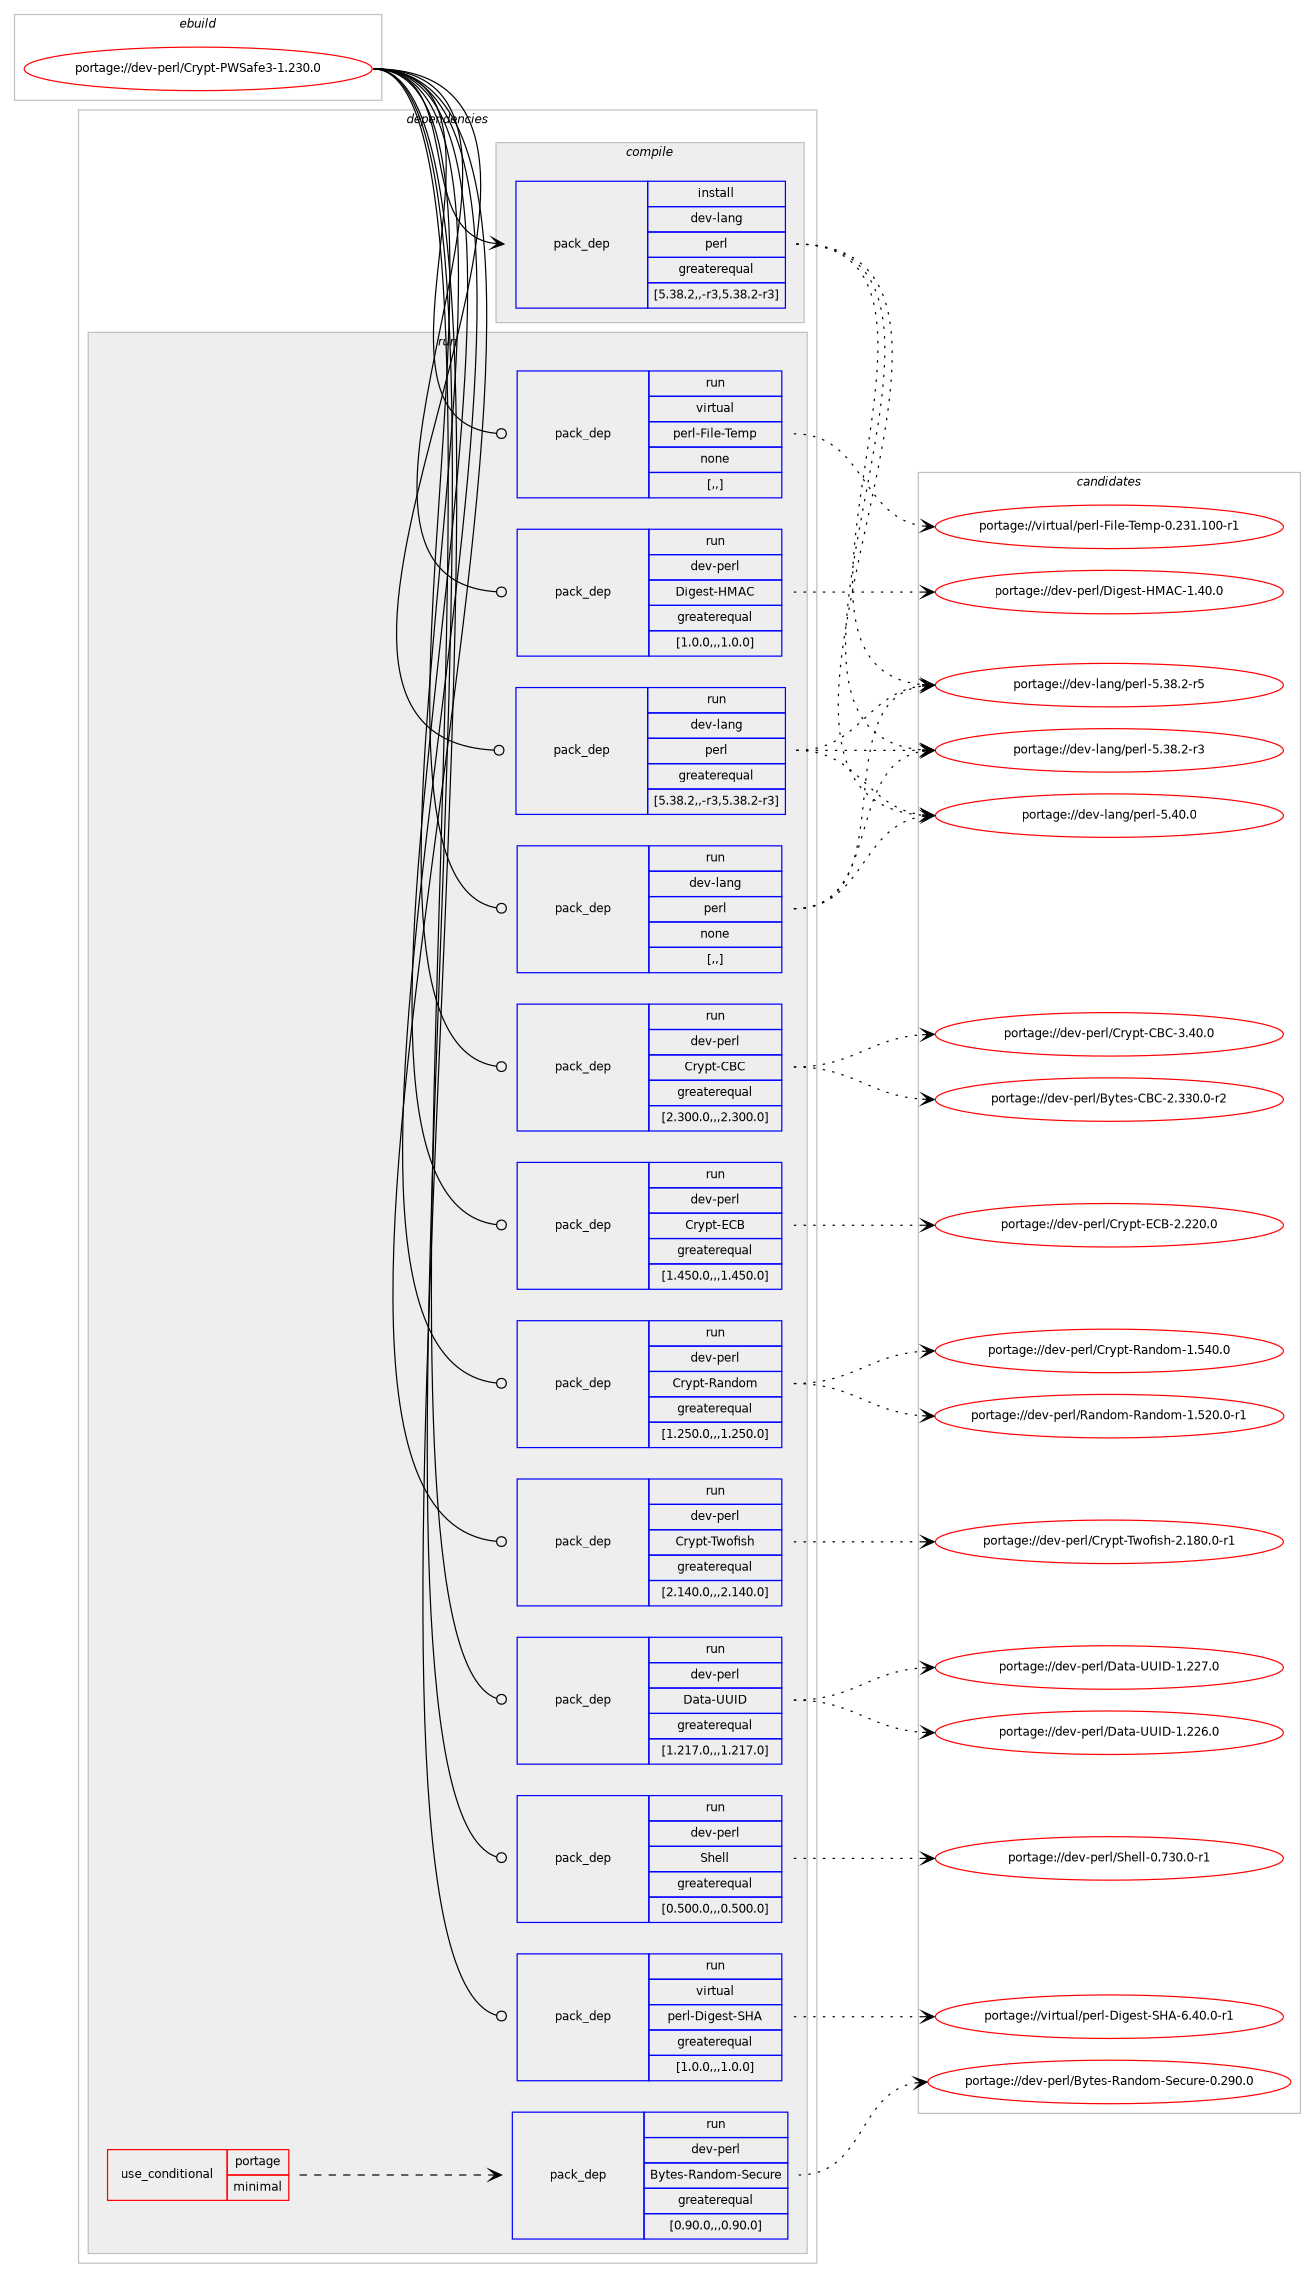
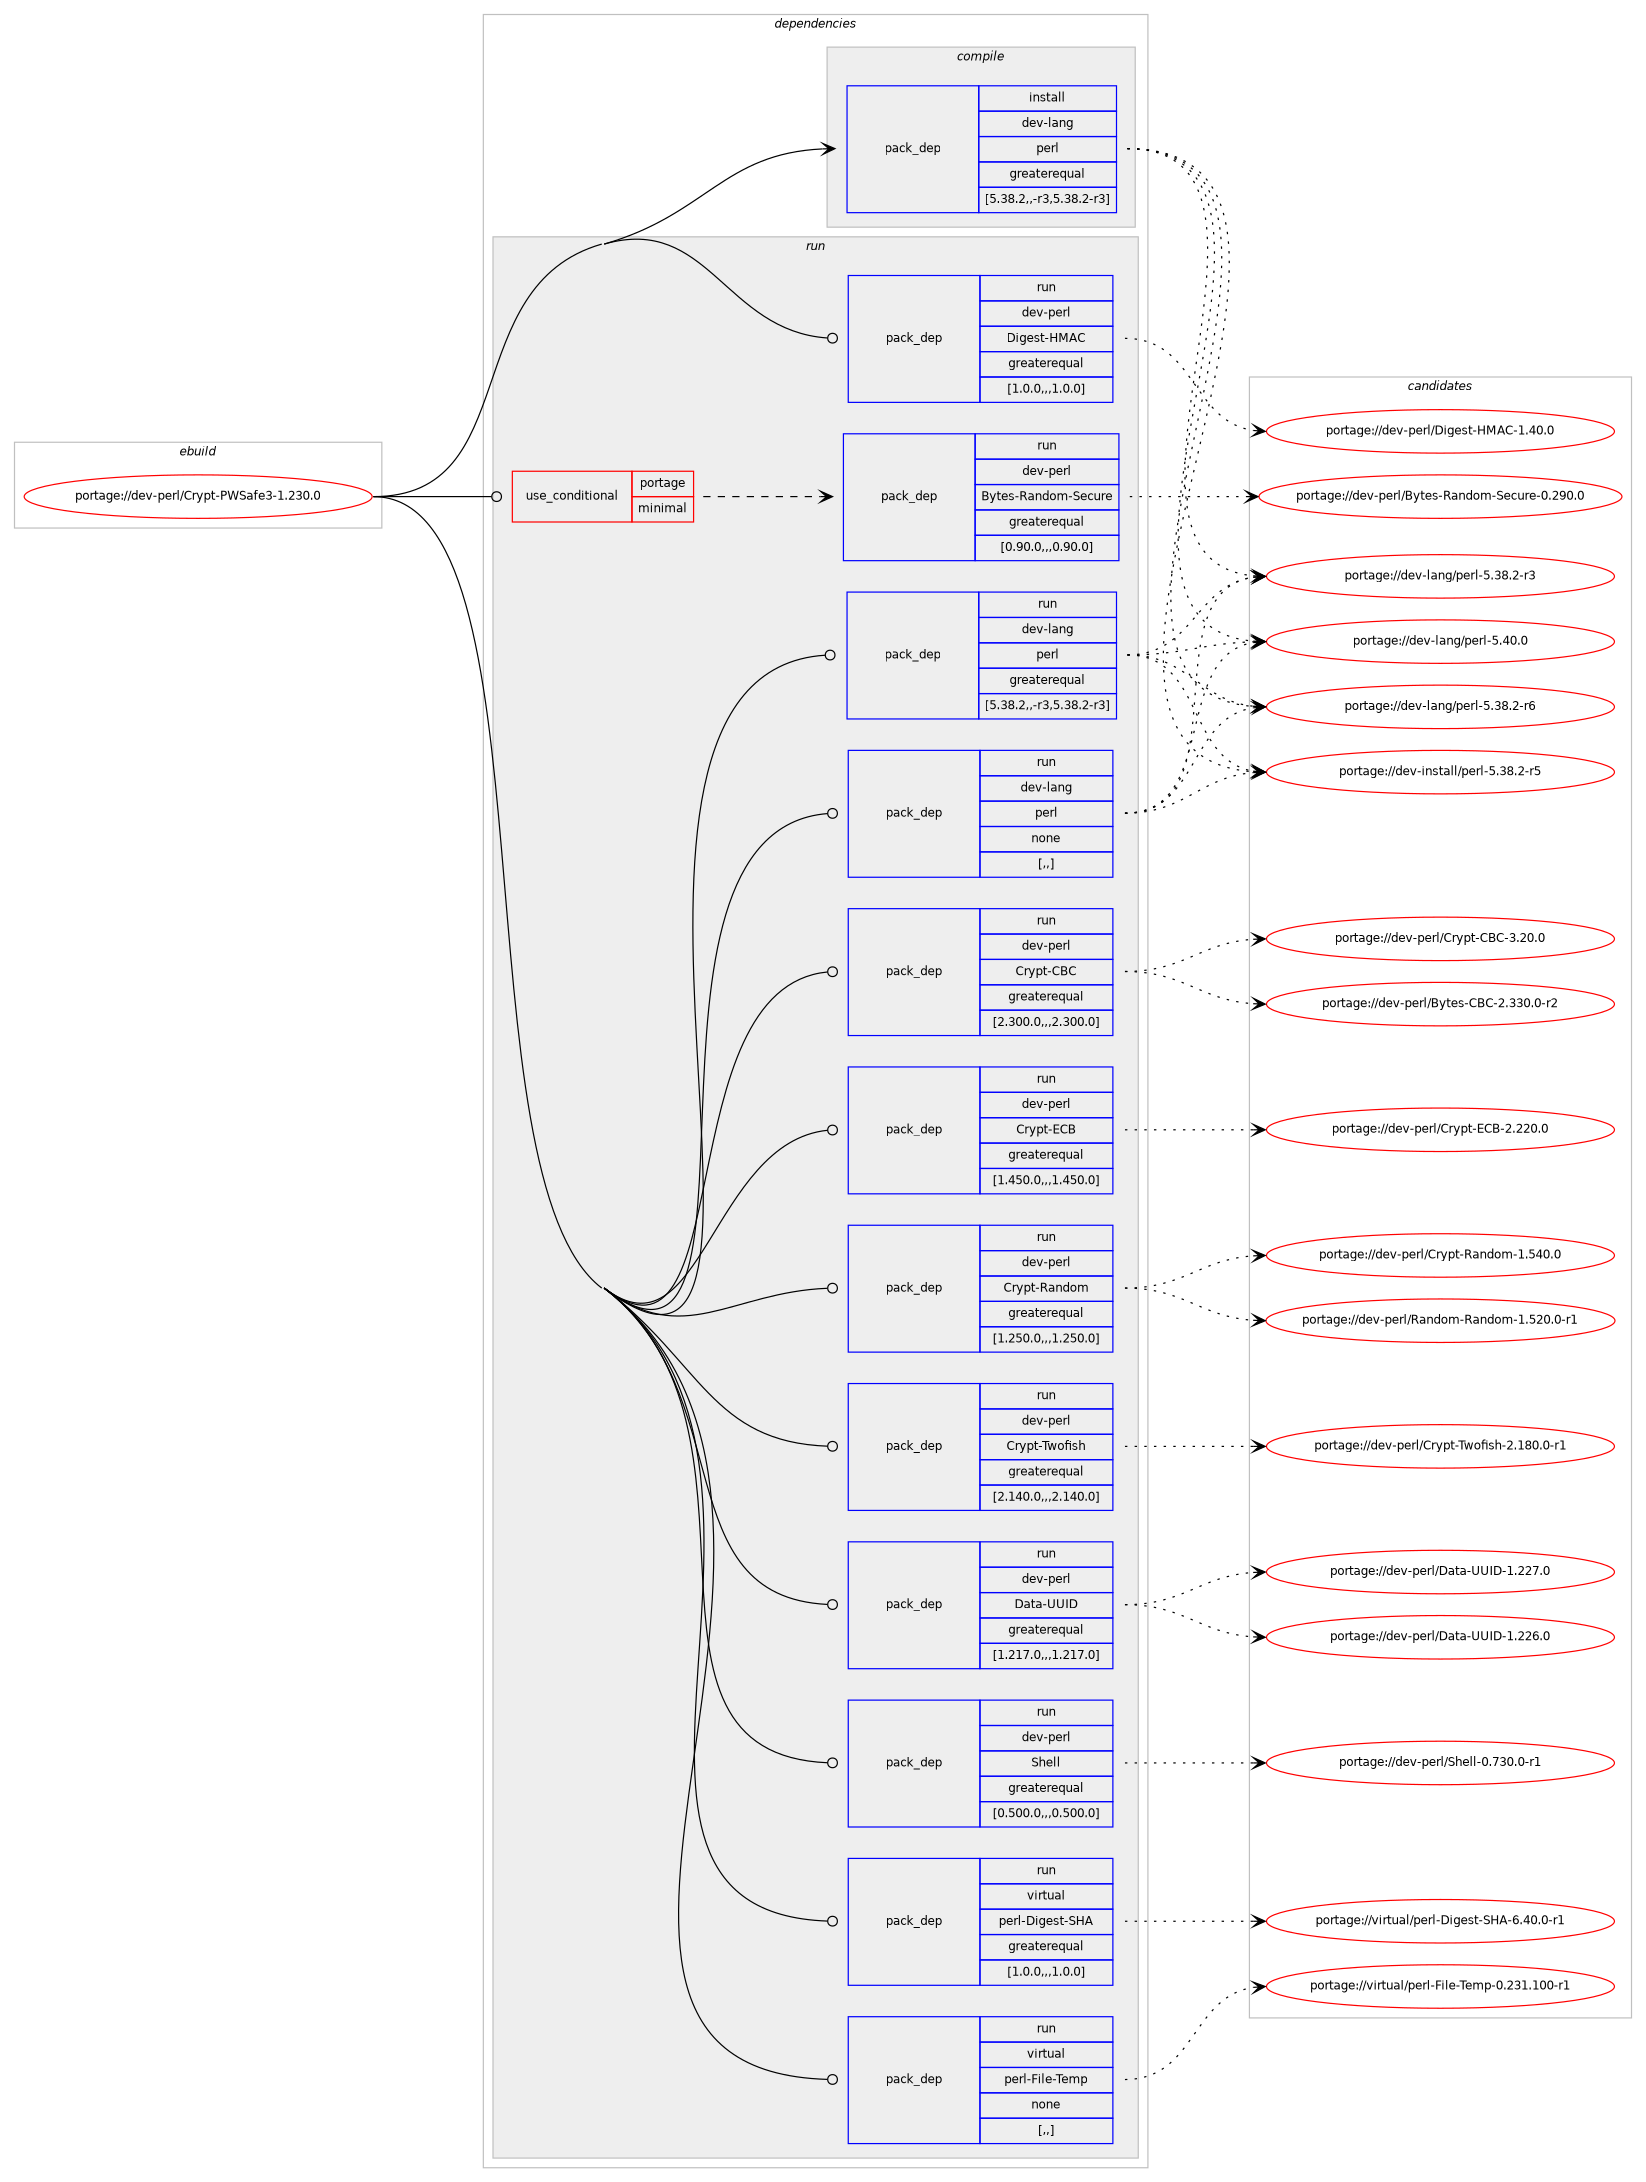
edge "portage://dev-perl/Crypt-PWSafe3-1.230.0" -> "use_conditional": added
node "portage://dev-lang/perl-5.38.2-r5": label "portage://dev-lang/perl-5.38.2-r5" -> "portage://dev-install/perl-5.38.2-r5"
node "portage://dev-lang/perl-5.38.2-r6": added
node "portage://dev-perl/Crypt-CBC-3.40.0": label "portage://dev-perl/Crypt-CBC-3.40.0" -> "portage://dev-perl/Crypt-CBC-3.20.0"
